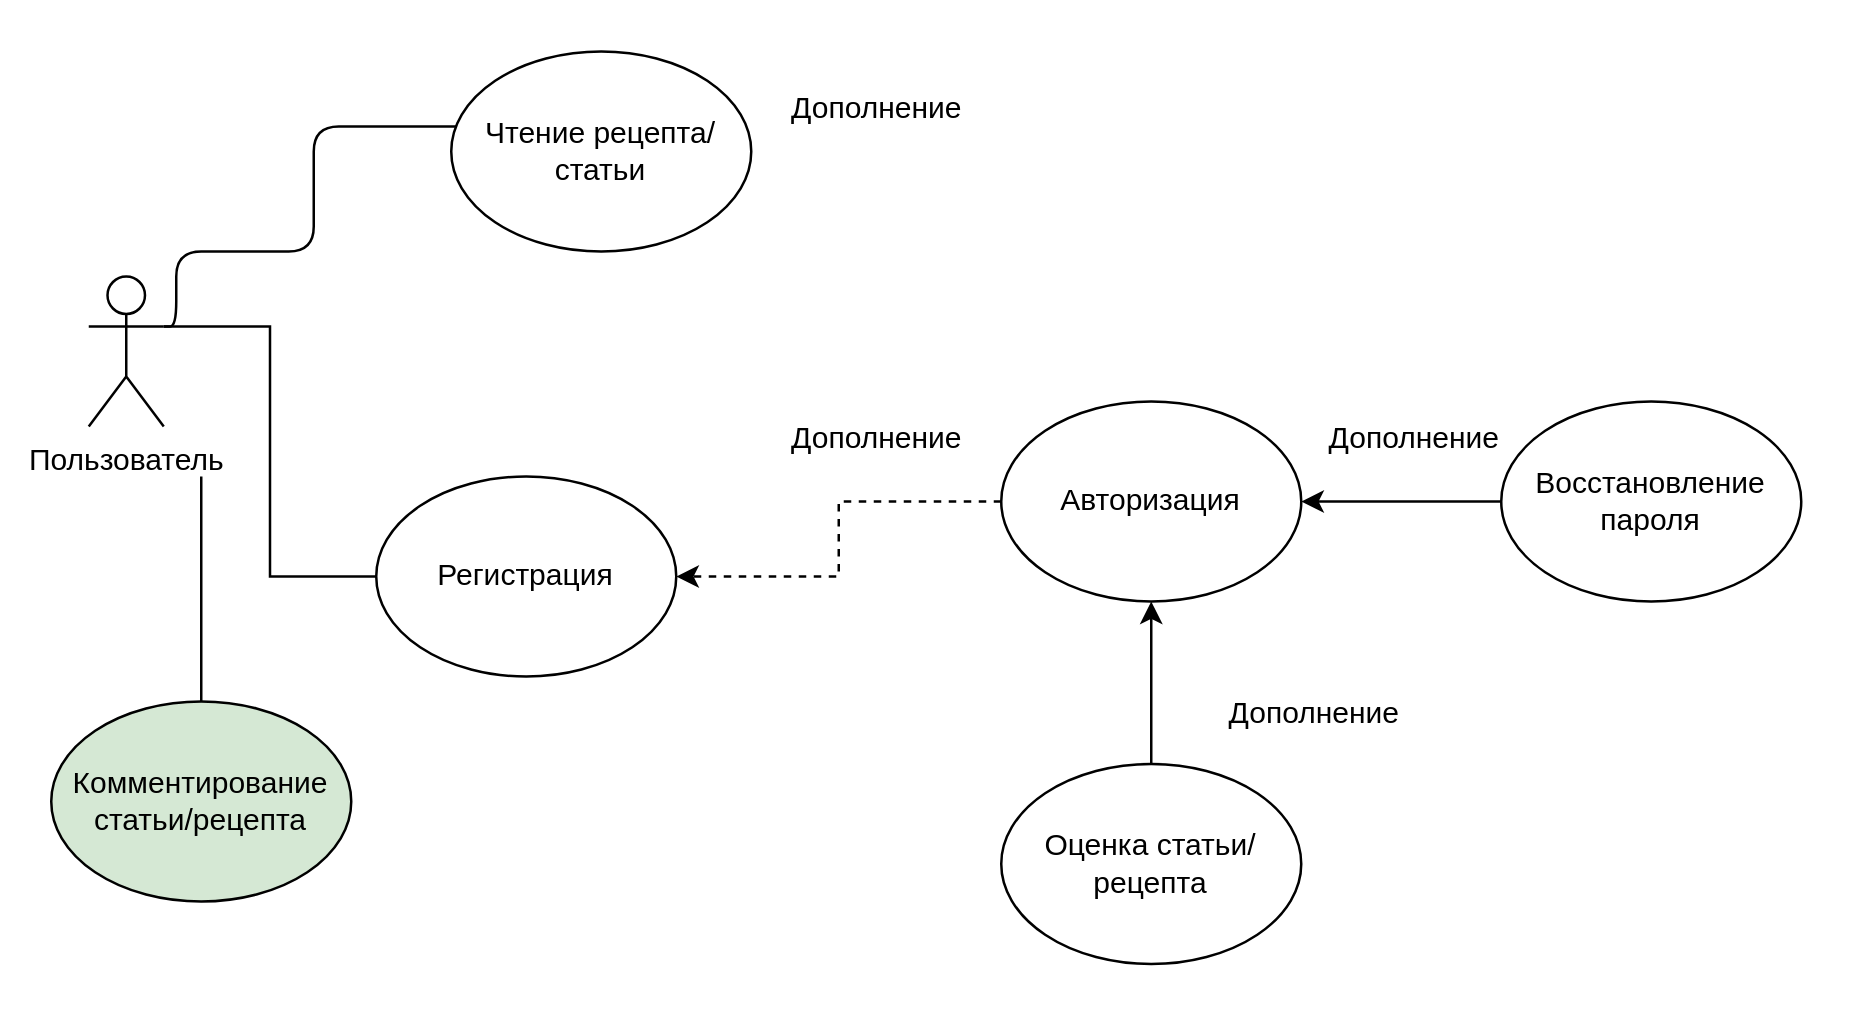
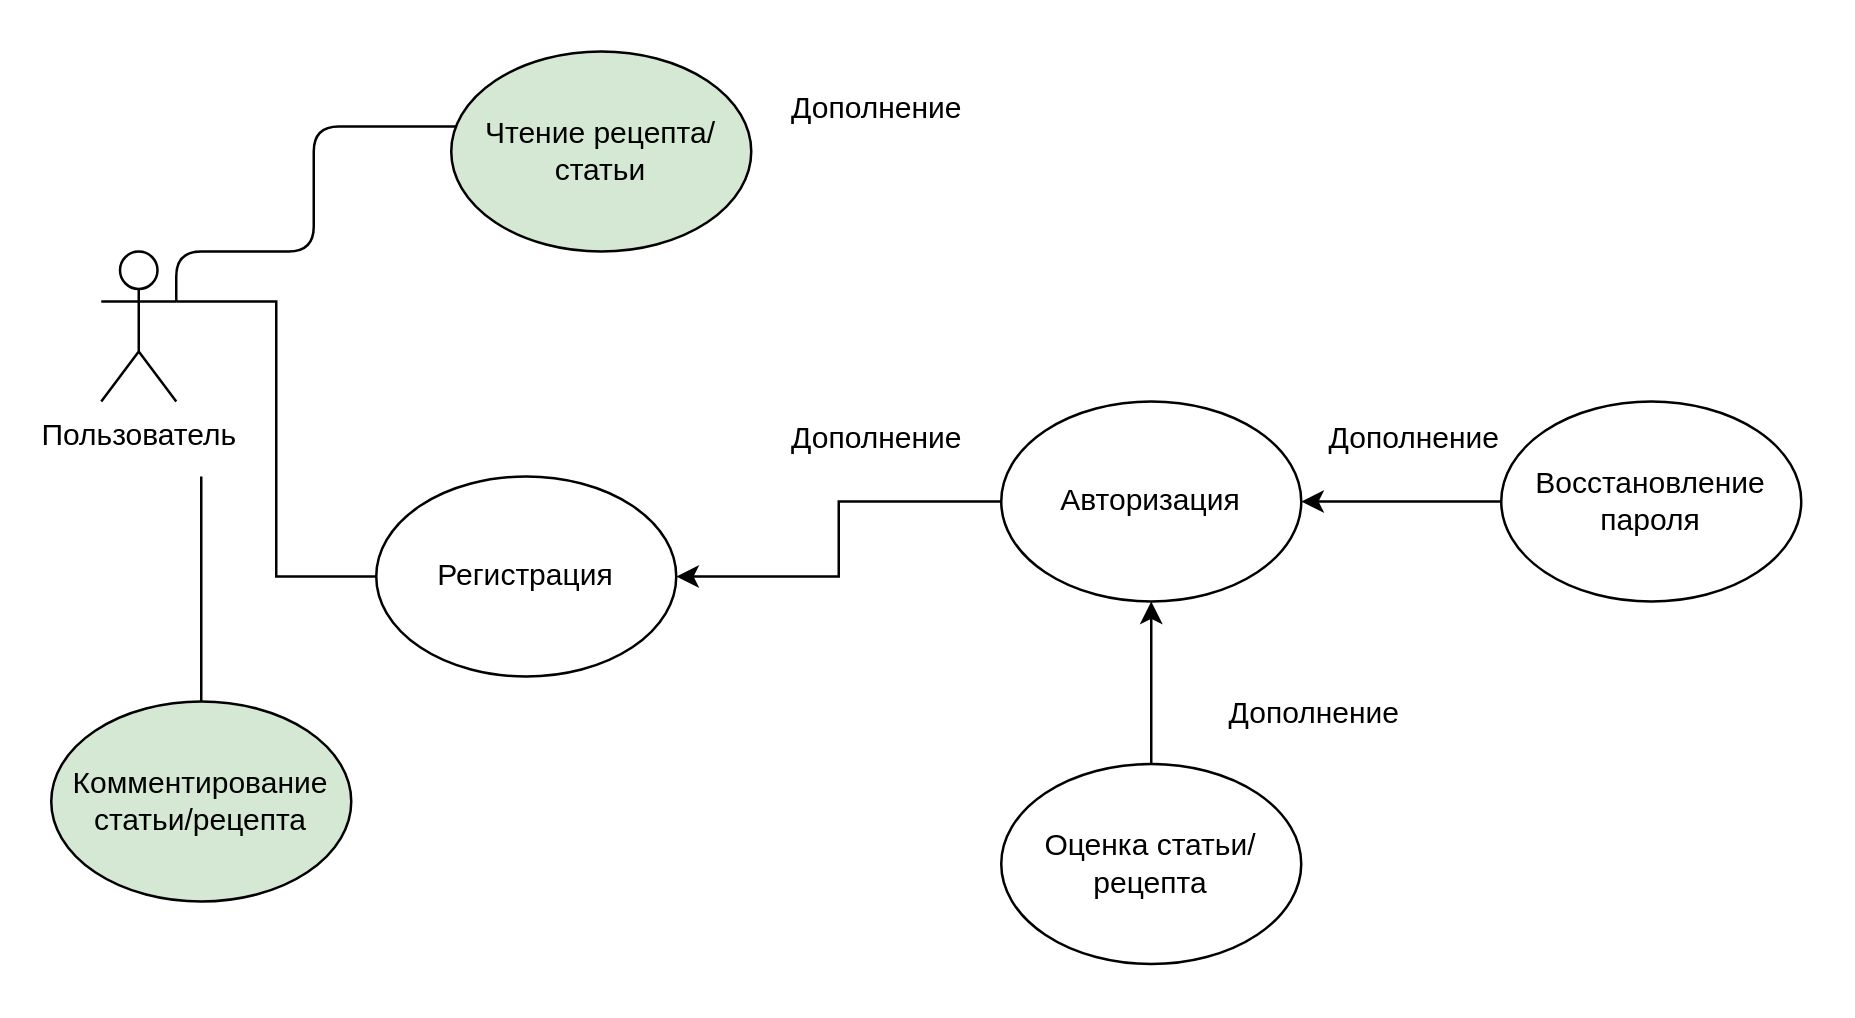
node "Чтение рецепта/статьи": fillcolor #ffffff -> #d5e8d4
node "Пользователь": moved (126, 351) -> (139, 326)
edge "Авторизация" -> "Регистрация": style dashed -> solid
